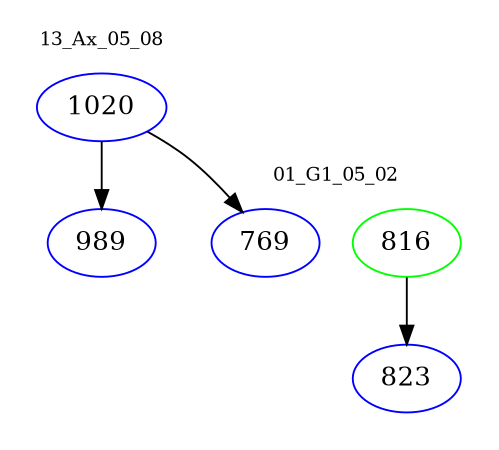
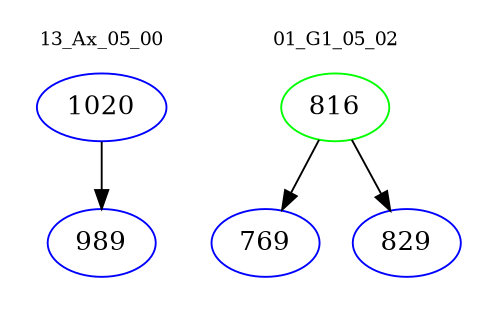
cluster "13_Ax_05_08": label "13_Ax_05_08" -> "13_Ax_05_00"
edge "1020" -> "769": now "816" -> "769"
node "823": label "823" -> "829"
